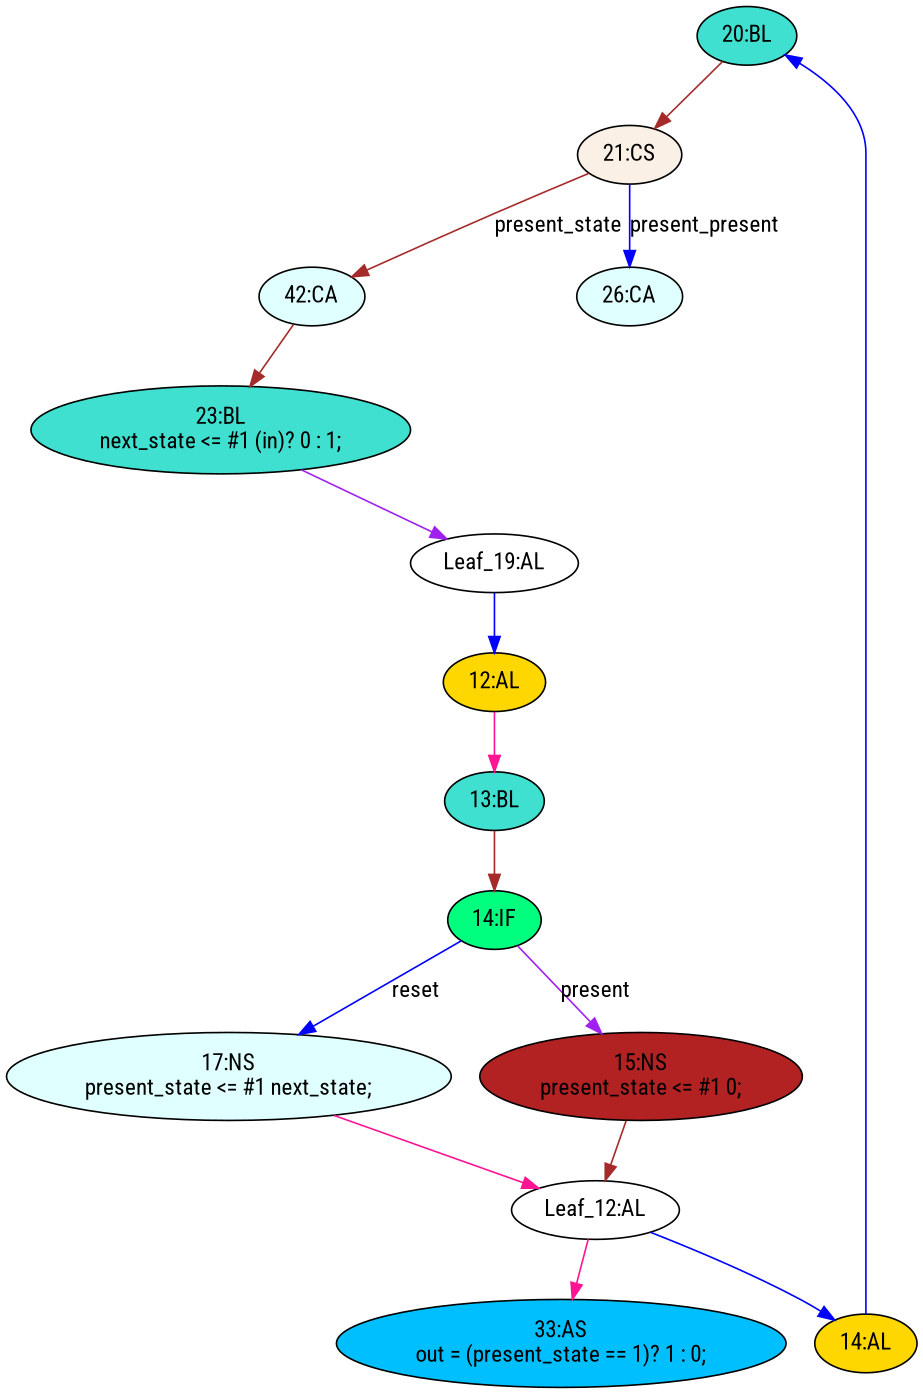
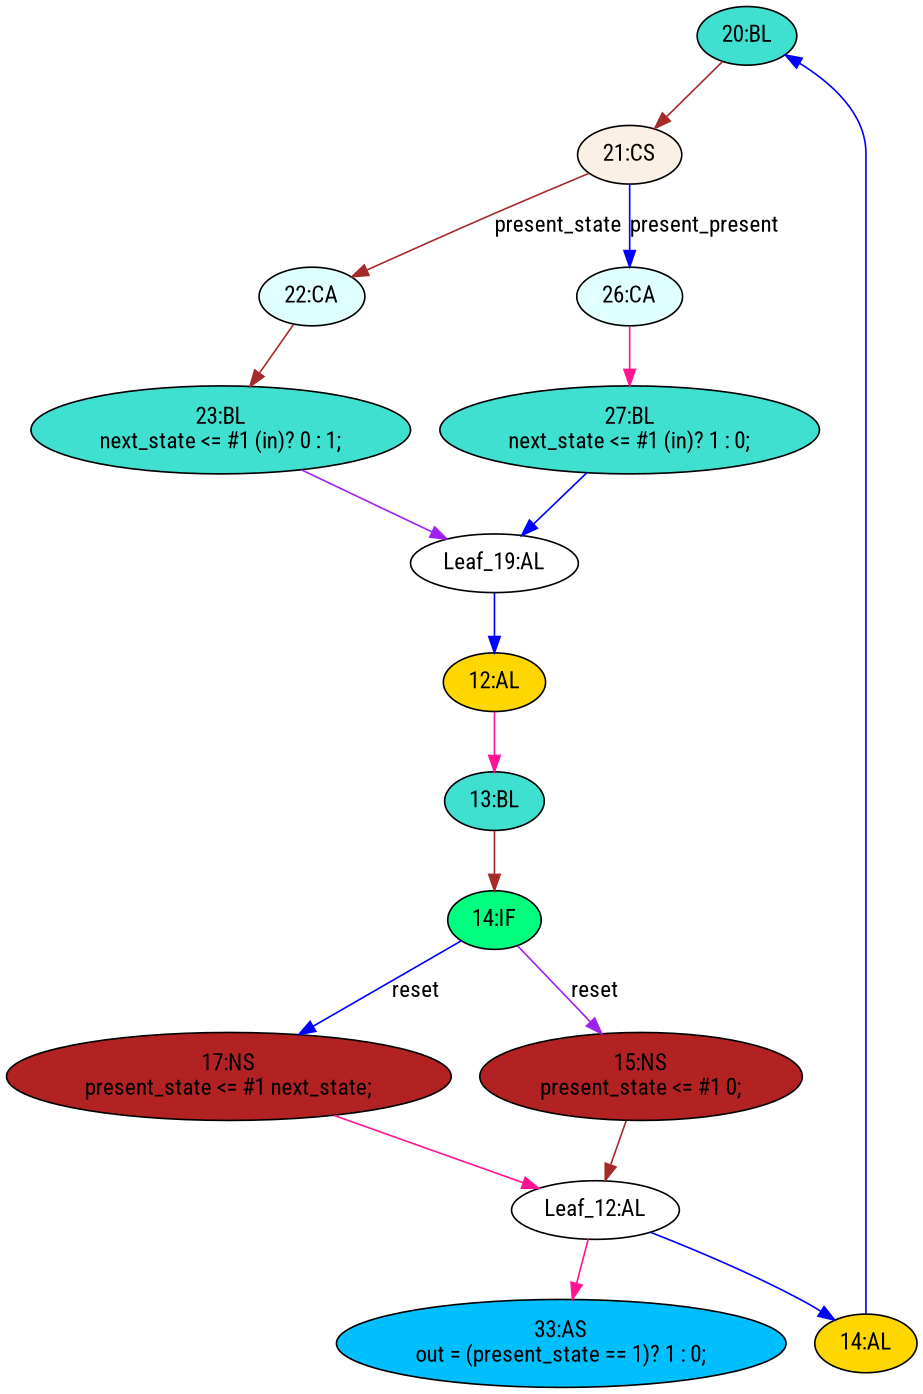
node "42:CA": label "42:CA" -> "22:CA"
node "27:BL next_state <= #1 (in)? 1 : 0;": added
edge "14:IF" -> "15:NS present_state <= #1 0;": label "present" -> "reset"
node "17:NS present_state <= #1 next_state;": fillcolor lightcyan -> firebrick
